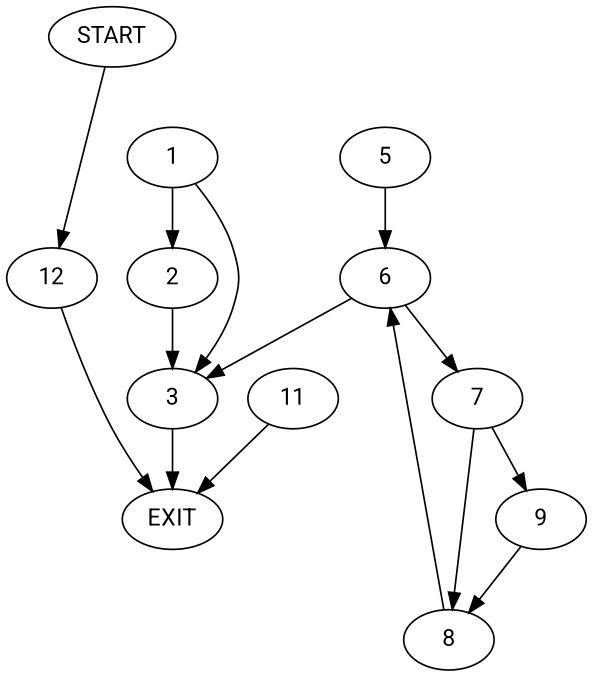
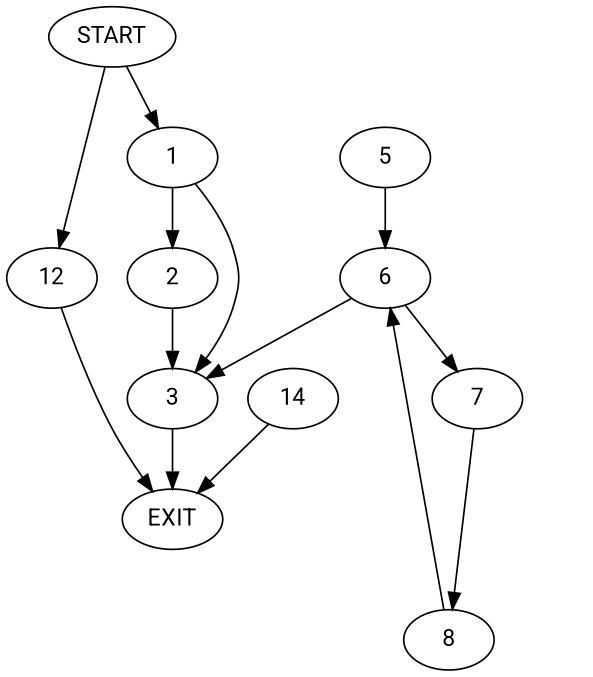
edge "START" -> "1": added
node "11": label "11" -> "14"
node "9": removed
